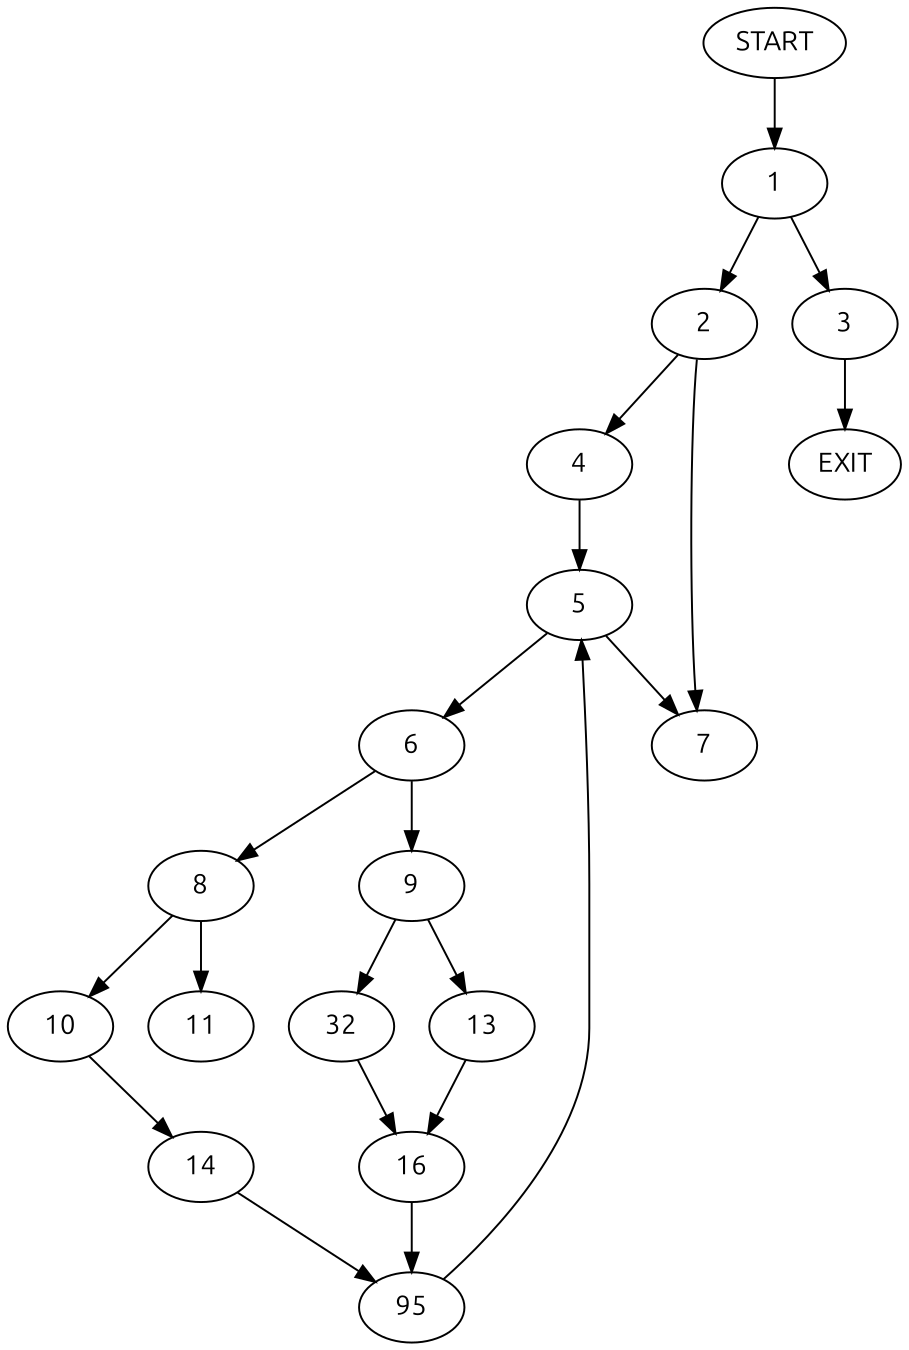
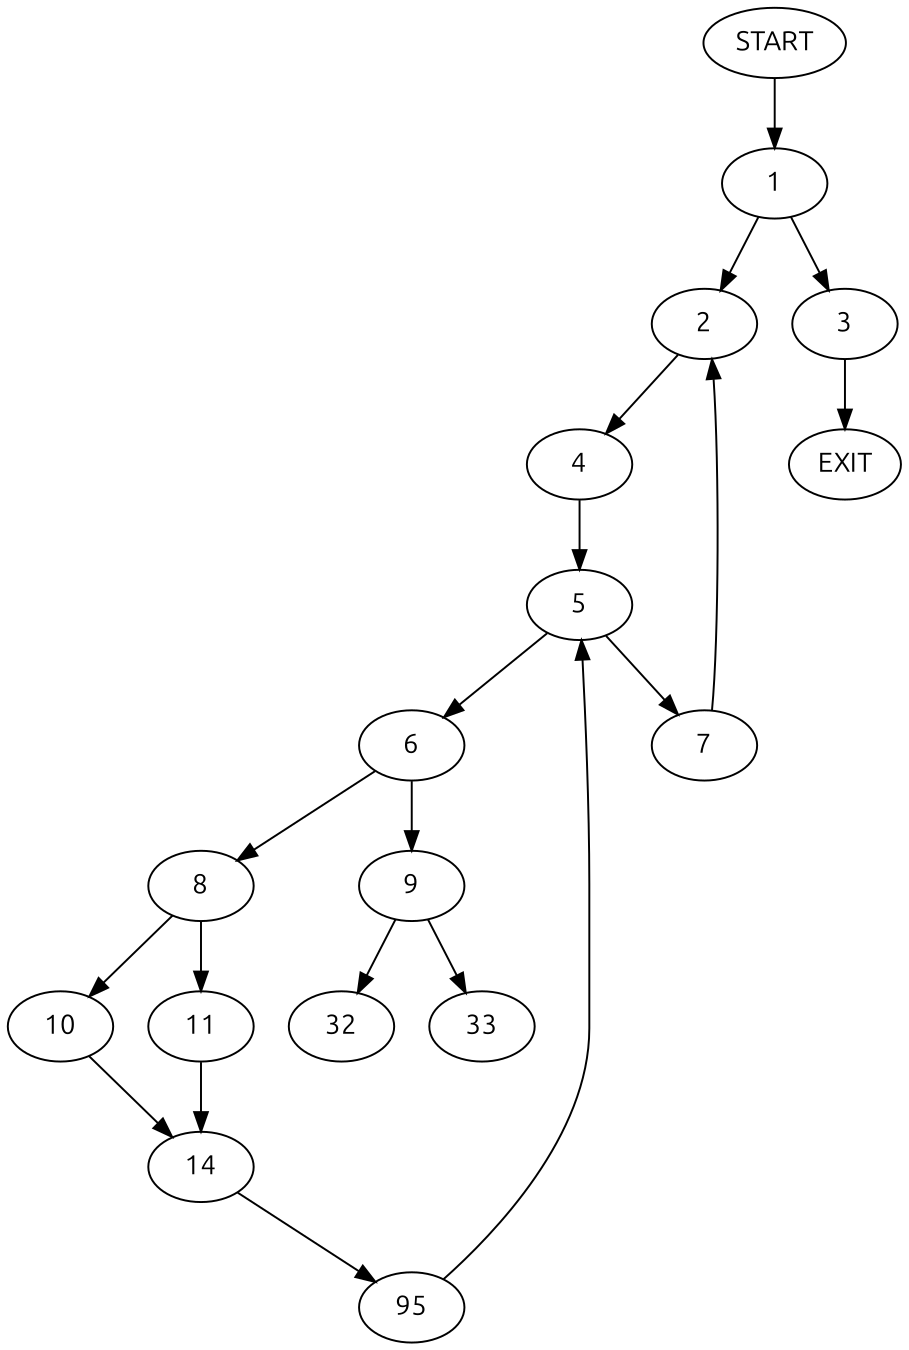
edge "2" -> "7": reversed
node "13": label "13" -> "33"
edge "11" -> "14": added
node "16": removed
